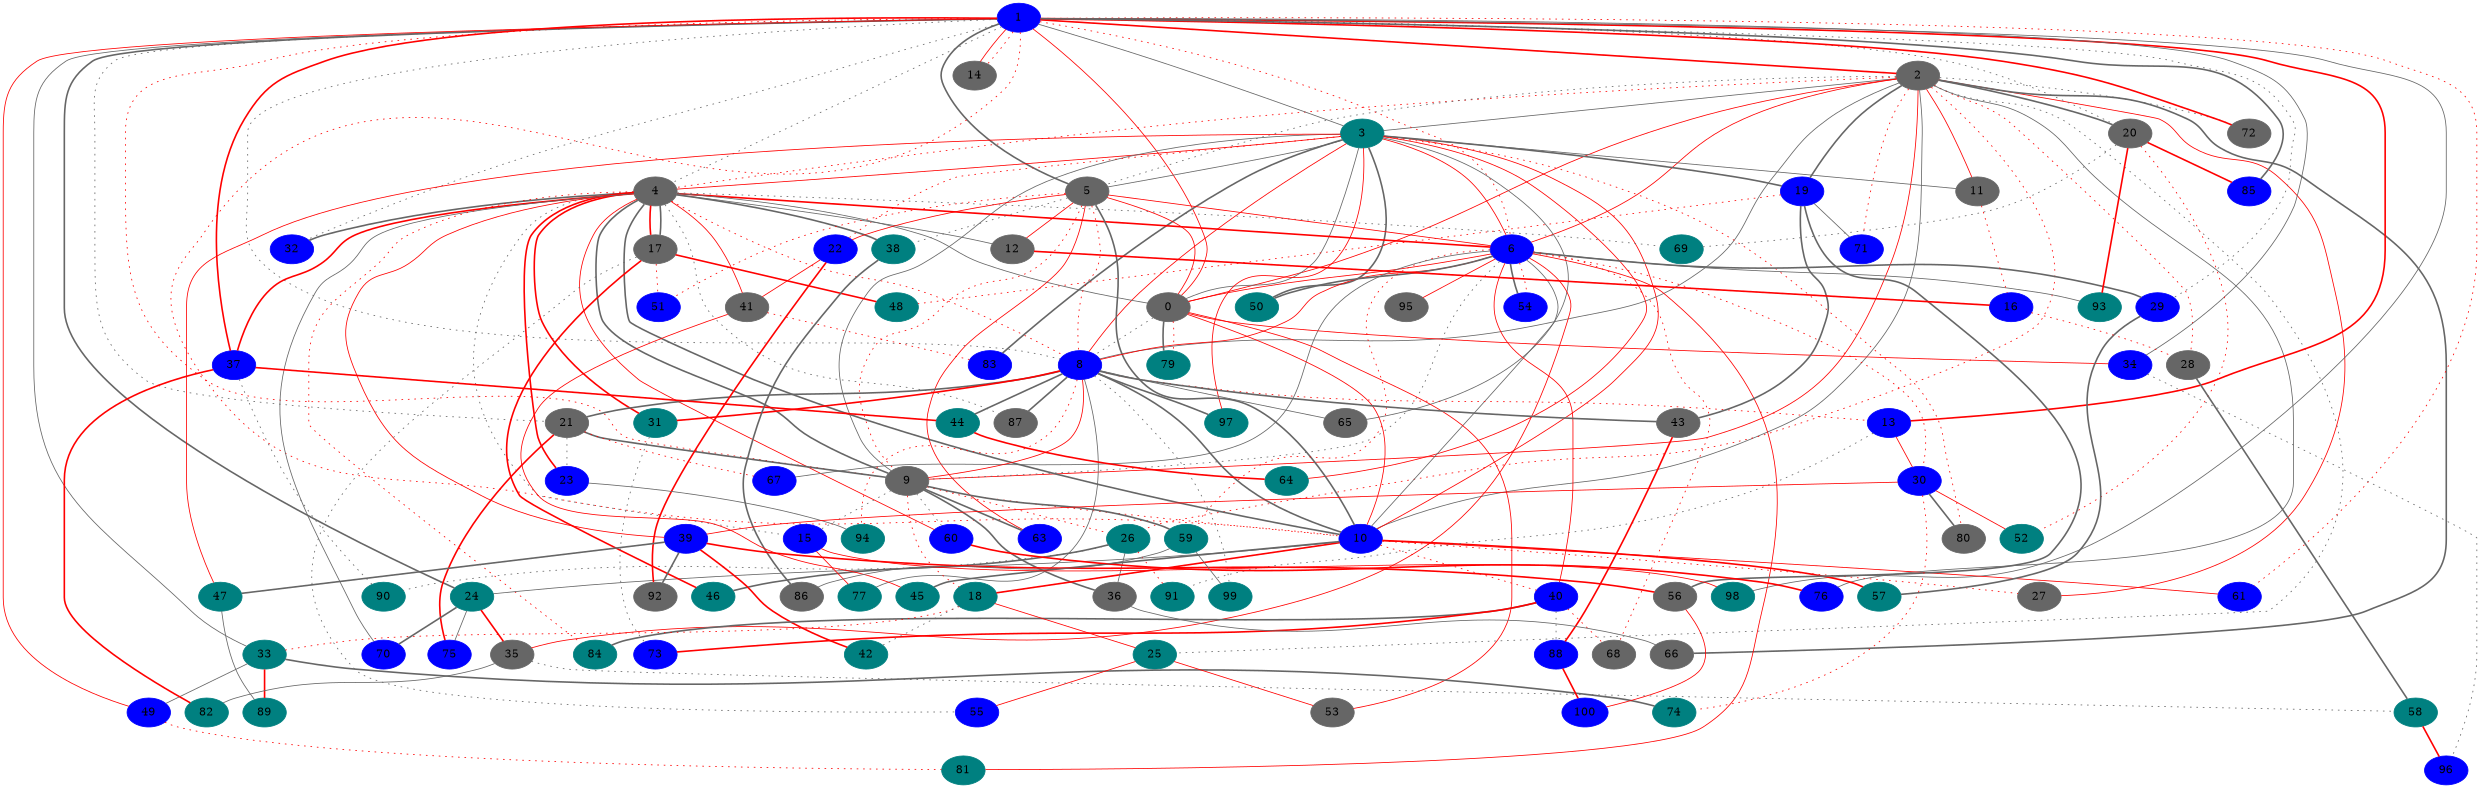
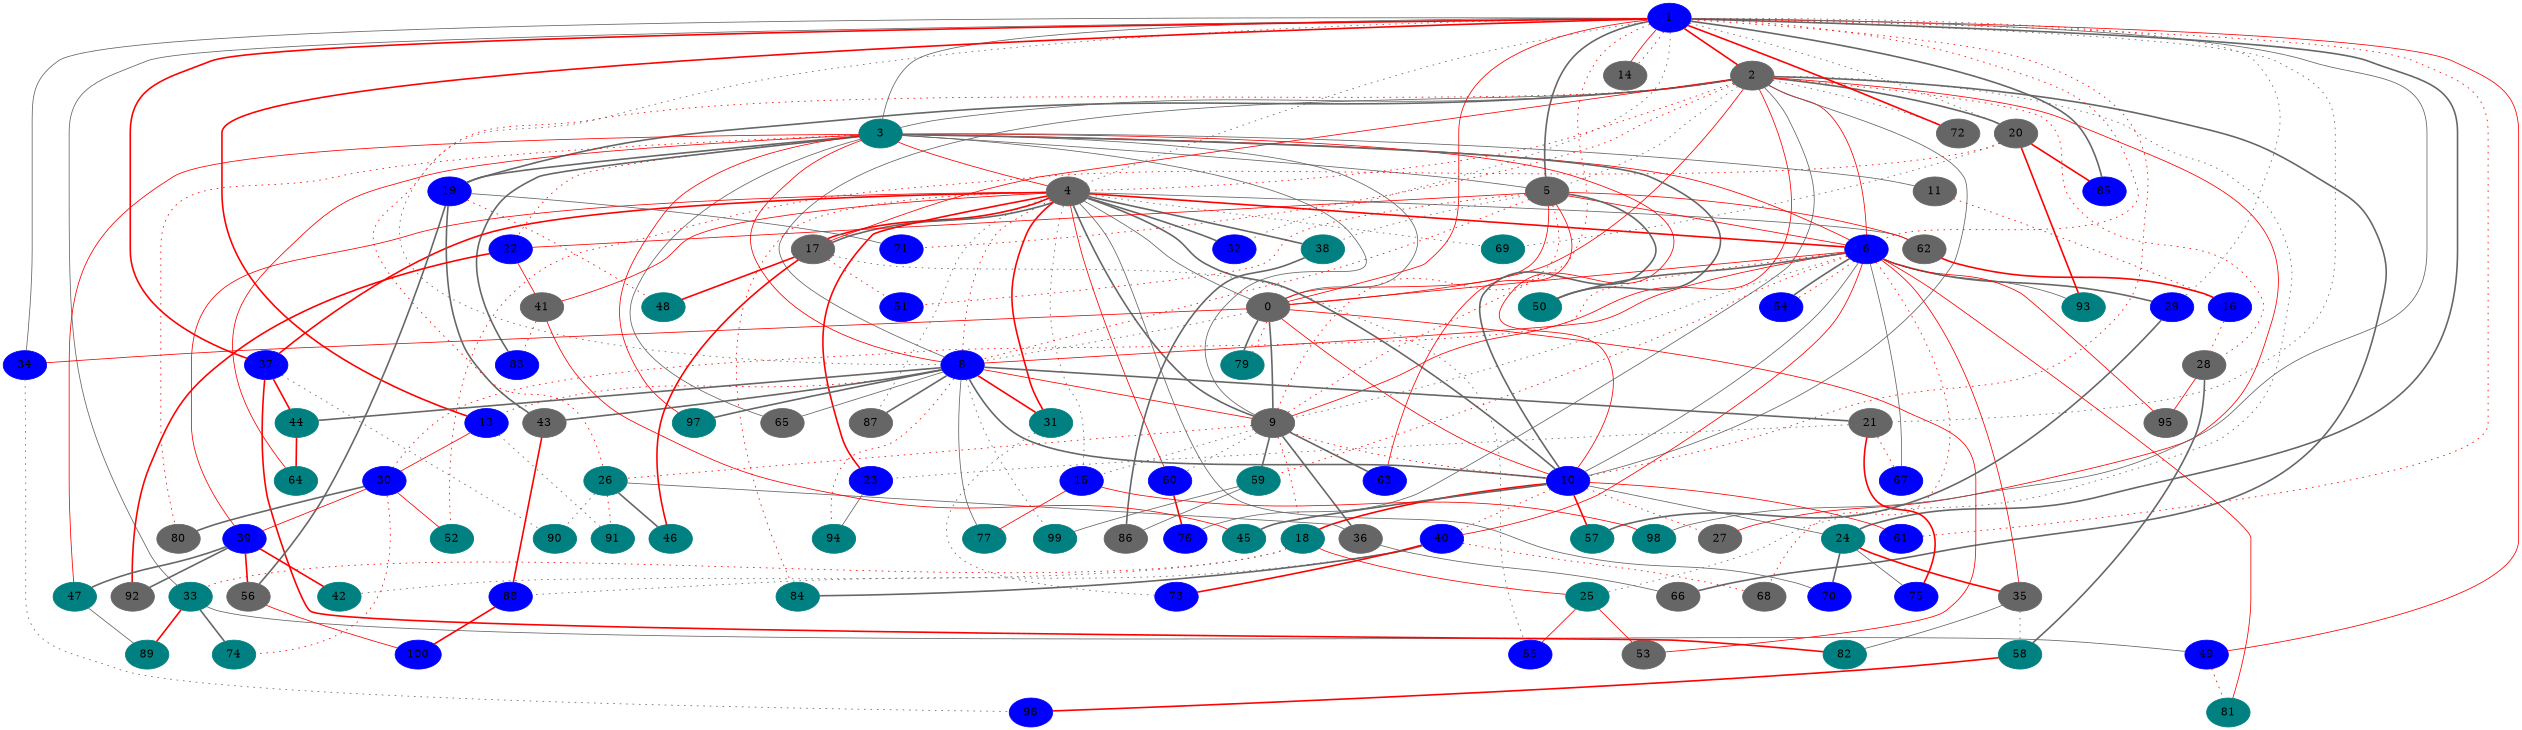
edge "2" -- "11": now "2" -- "17"
node "12": label "12" -> "62"
edge "28" -- "95": added
edge "21" -- "9": now "0" -- "9"
